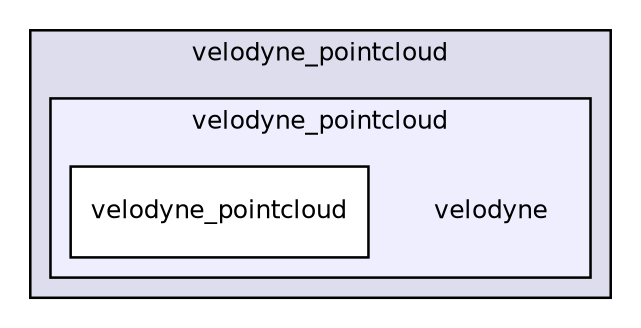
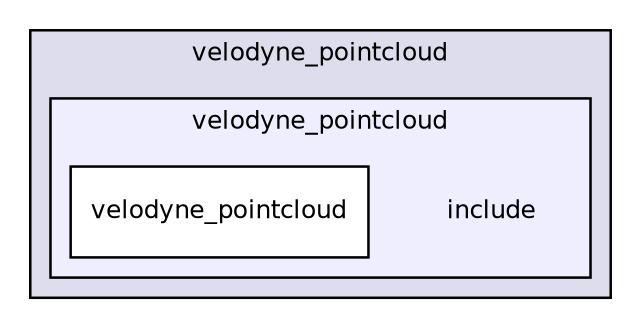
node "velodyne": label "velodyne" -> "include"
